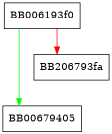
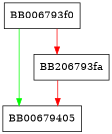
node "BB006193f0": label "BB006193f0" -> "BB006793f0"
edge "BB206793fa" -> "BB00679405": added
